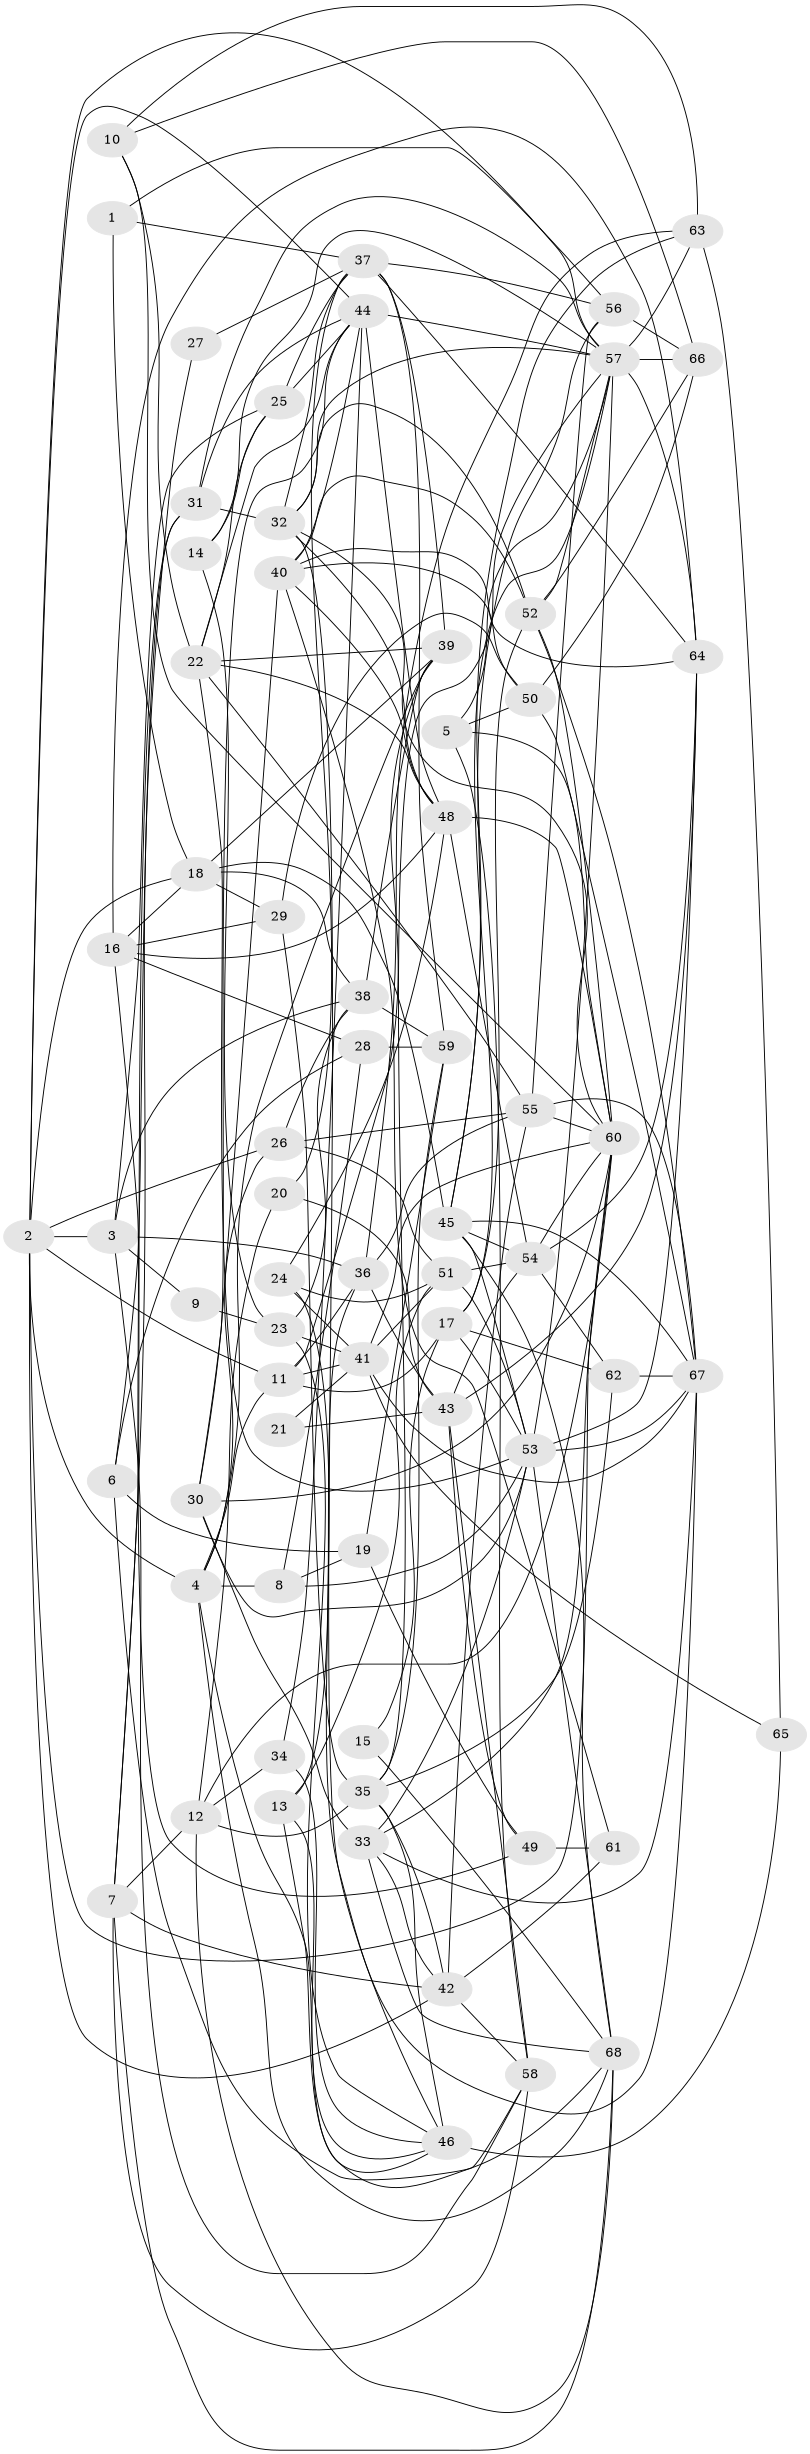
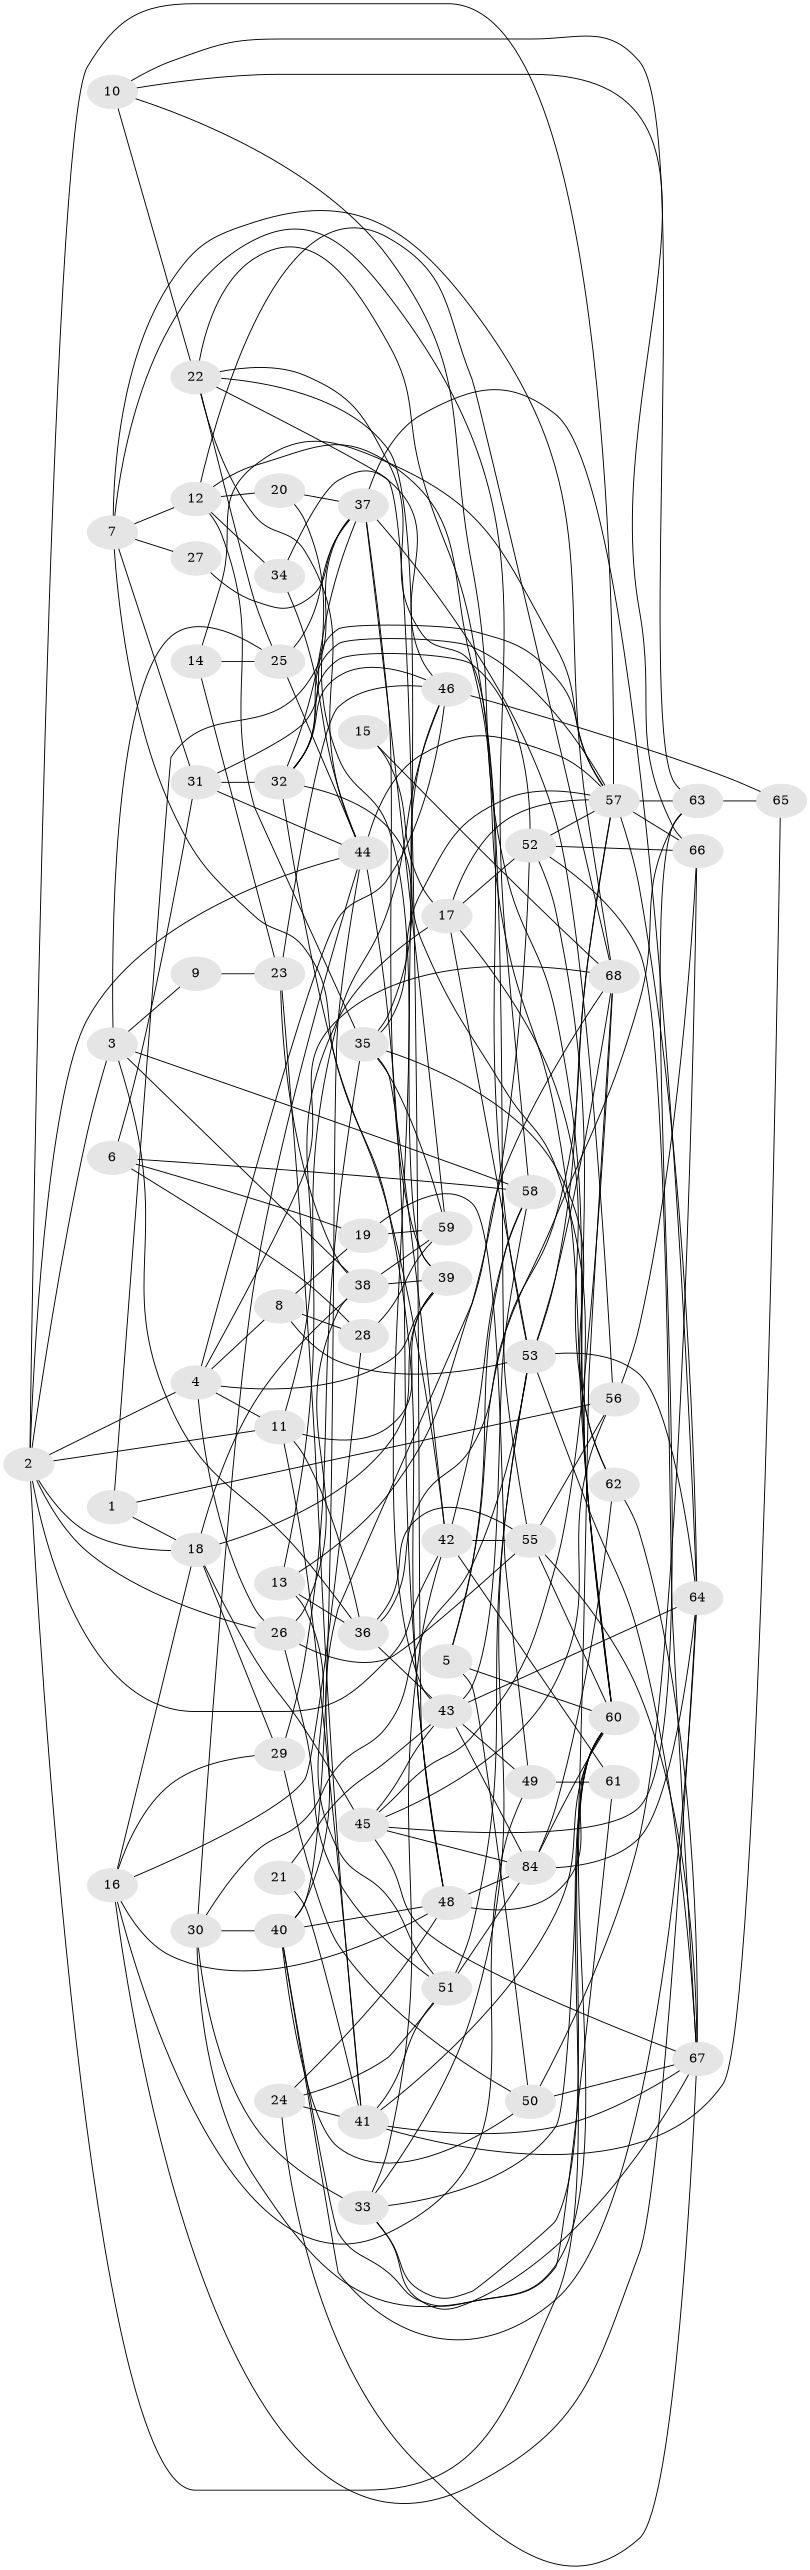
node "54": label "54" -> "84"
edge "45" -- "53": now "45" -- "43"
